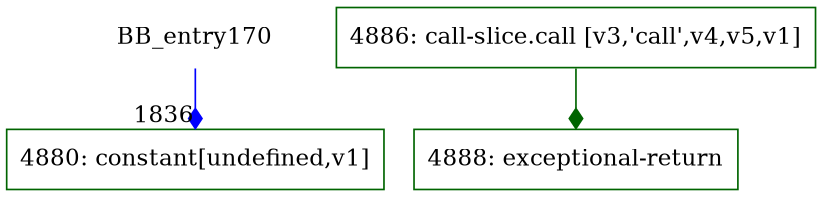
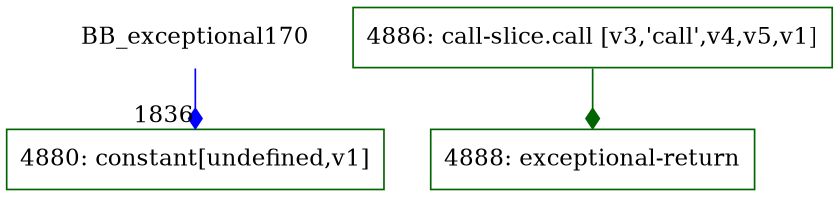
node "BB_entry170": label "BB_entry170" -> "BB_exceptional170"
